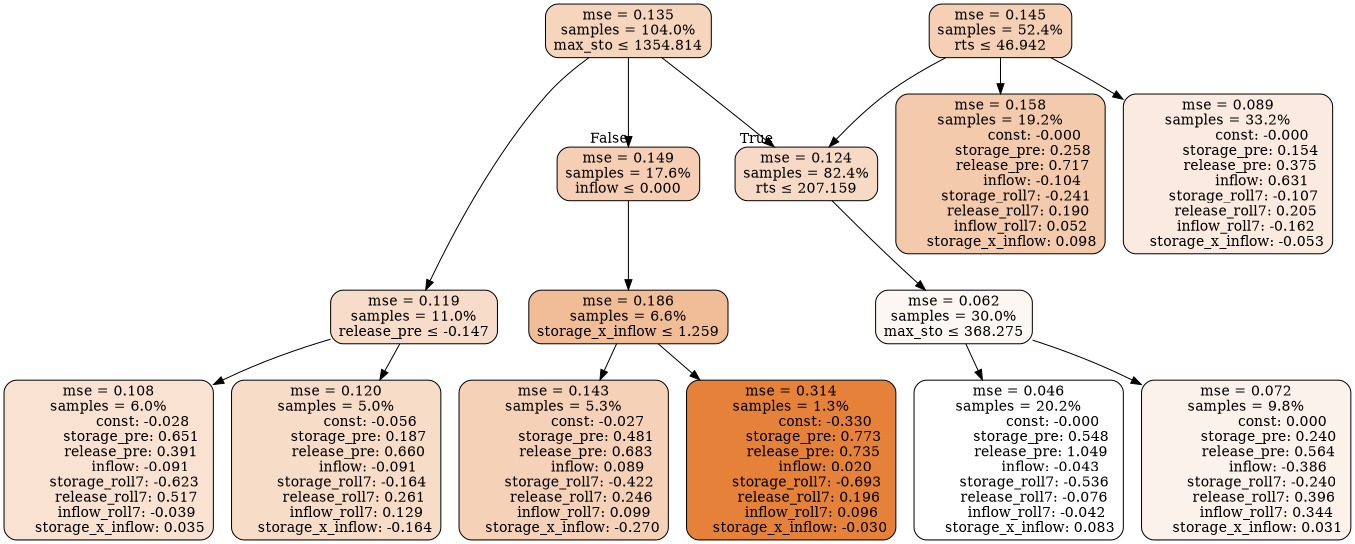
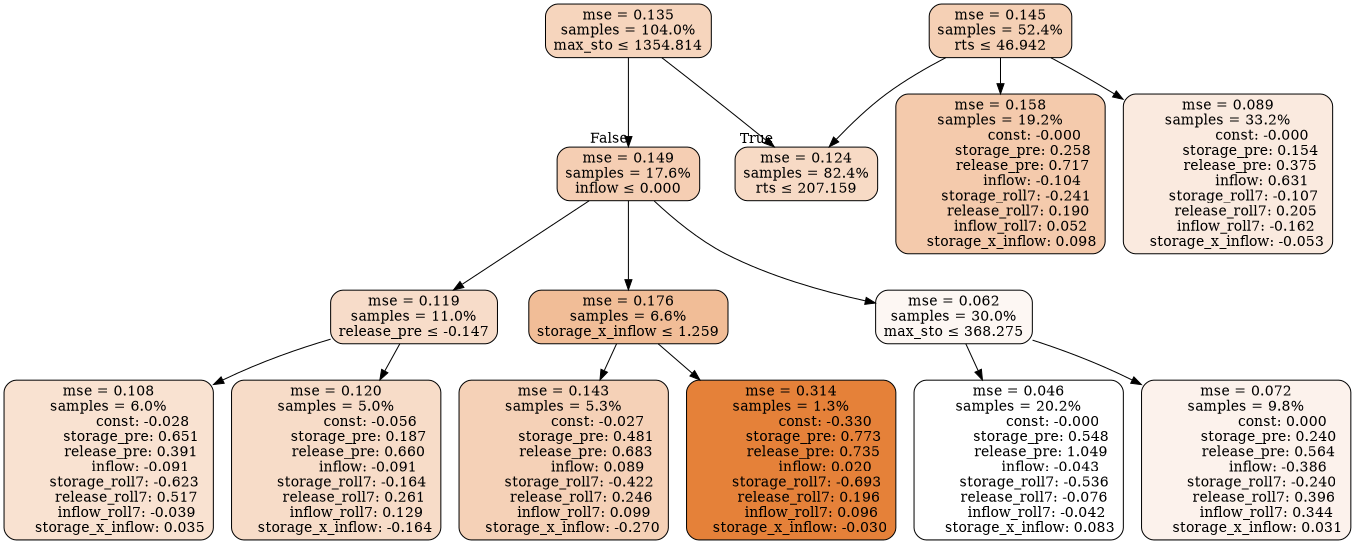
edge "mse = 0.135 samples = 104.0% max_sto ≤ 1354.814" -> "mse = 0.119 samples = 11.0% release_pre ≤ -0.147": now "mse = 0.149 samples = 17.6% inflow ≤ 0.000" -> "mse = 0.119 samples = 11.0% release_pre ≤ -0.147"
edge "mse = 0.124 samples = 82.4% rts ≤ 207.159" -> "mse = 0.062 samples = 30.0% max_sto ≤ 368.275": now "mse = 0.149 samples = 17.6% inflow ≤ 0.000" -> "mse = 0.062 samples = 30.0% max_sto ≤ 368.275"
node "mse = 0.186 samples = 6.6% storage_x_inflow ≤ 1.259": label "mse = 0.186 samples = 6.6% storage_x_inflow ≤ 1.259" -> "mse = 0.176 samples = 6.6% storage_x_inflow ≤ 1.259"
